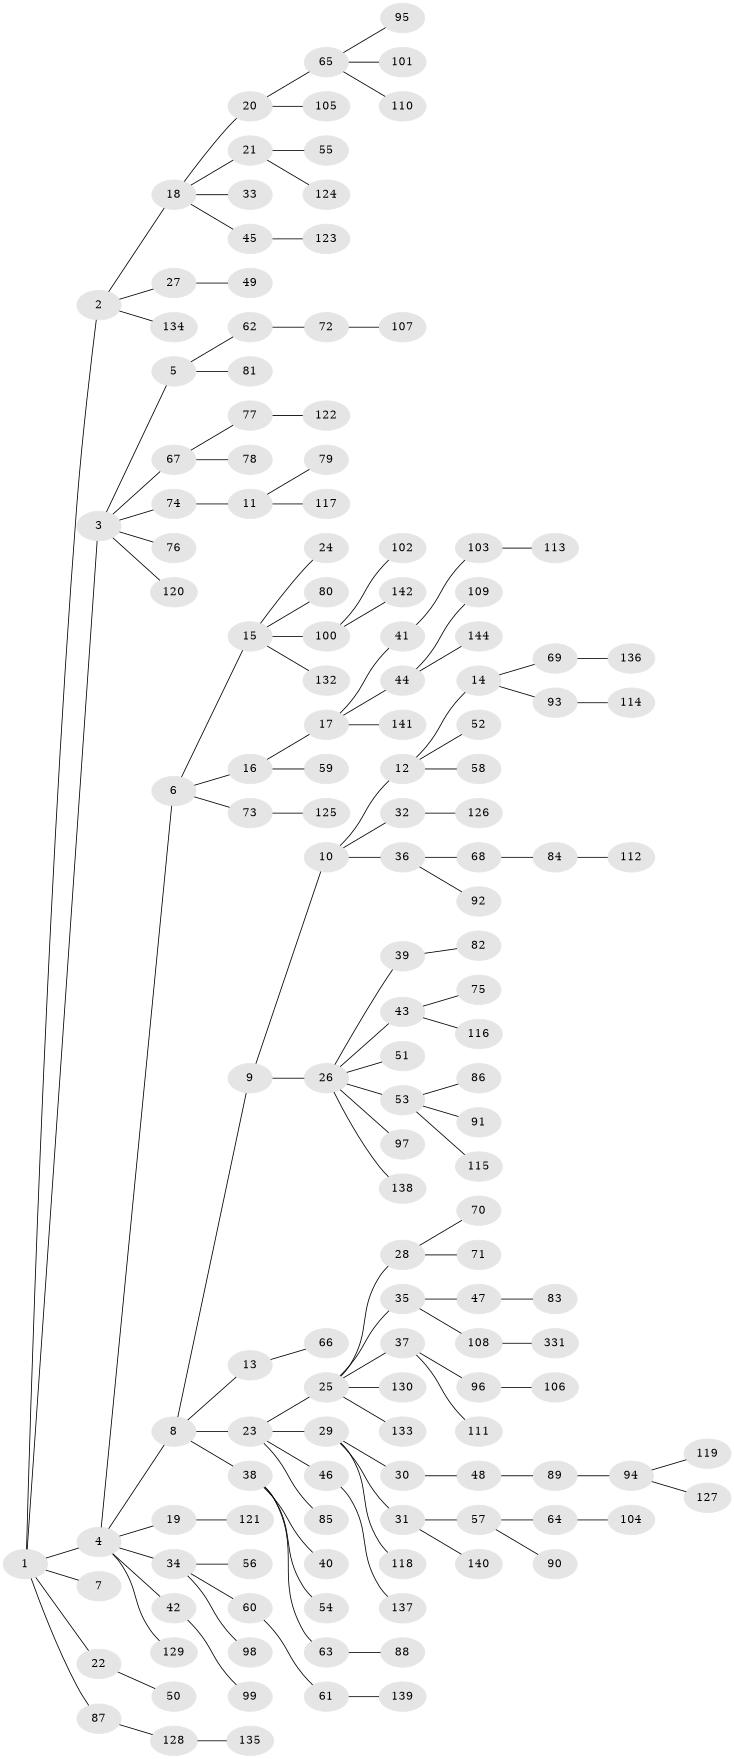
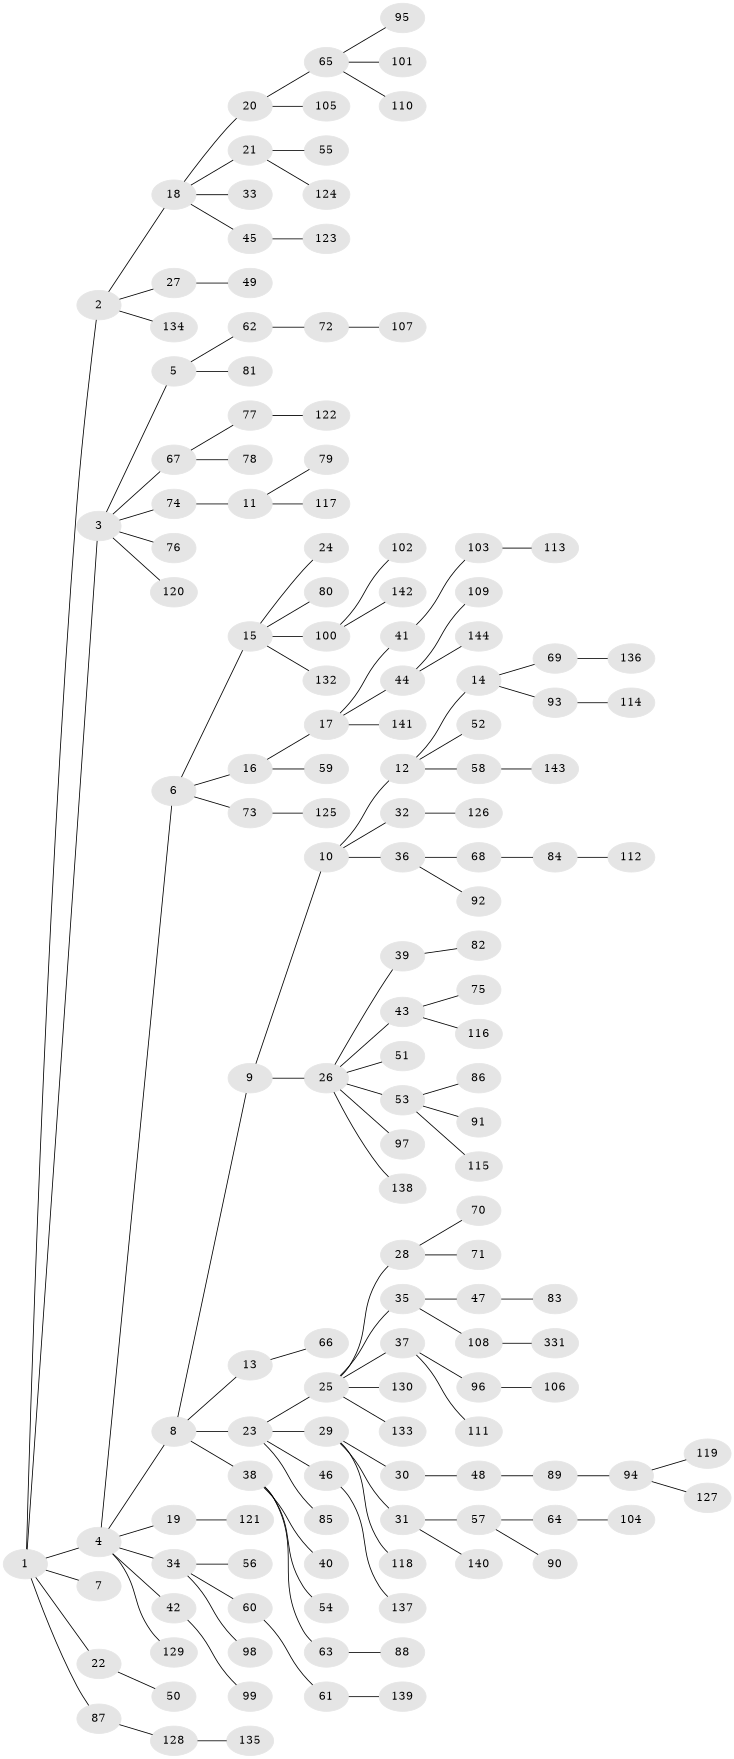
node "143": added
